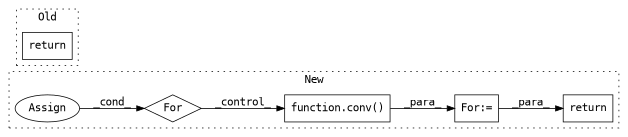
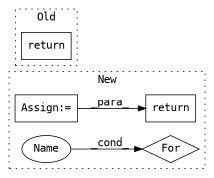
node "Assign": label "Assign" -> "Name"
node "function.conv()": removed
node "For:=": label "For:=" -> "Assign:="
